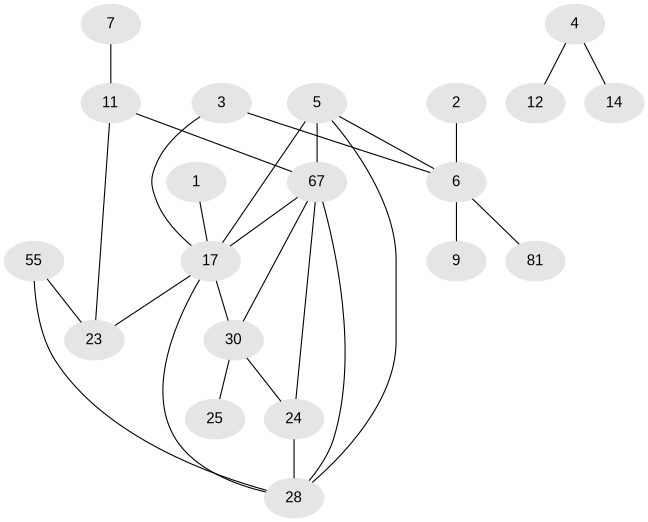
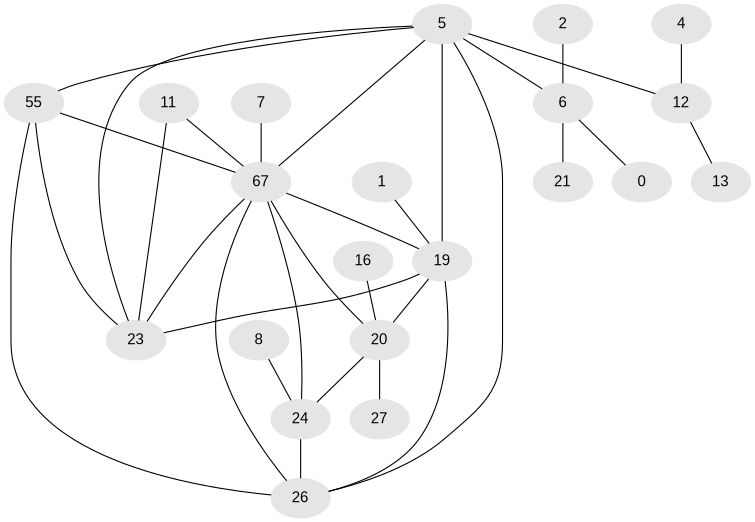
edge "5" -- "55": added
edge "5" -- "12": added
edge "7" -- "11": now "7" -- "67"
edge "5" -- "23": added
node "3": removed
node "14": removed
edge "55" -- "67": added
node "13": added
edge "67" -- "23": added
node "17": label "17" -> "19"
node "16": added
node "9": label "9" -> "0"
node "81": label "81" -> "21"
node "30": label "30" -> "20"
node "8": added
node "25": label "25" -> "27"
node "28": label "28" -> "26"
